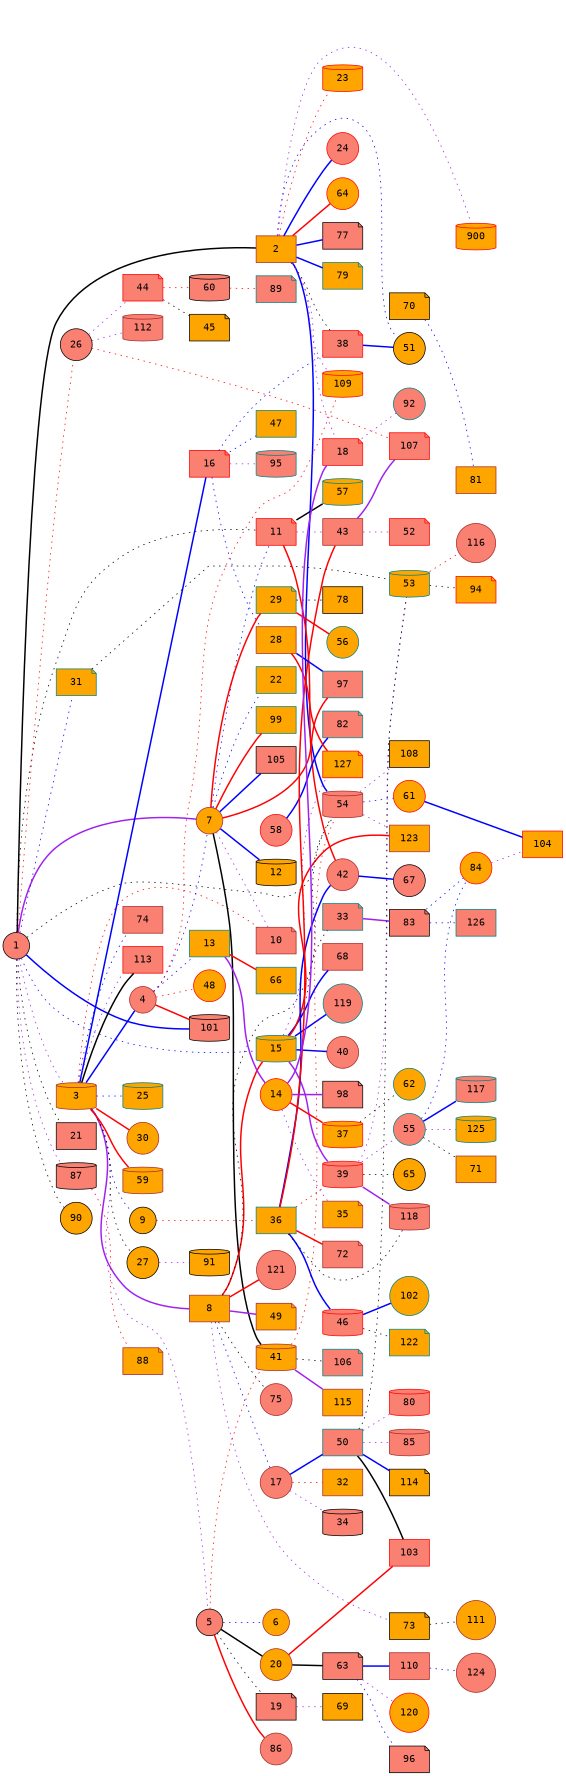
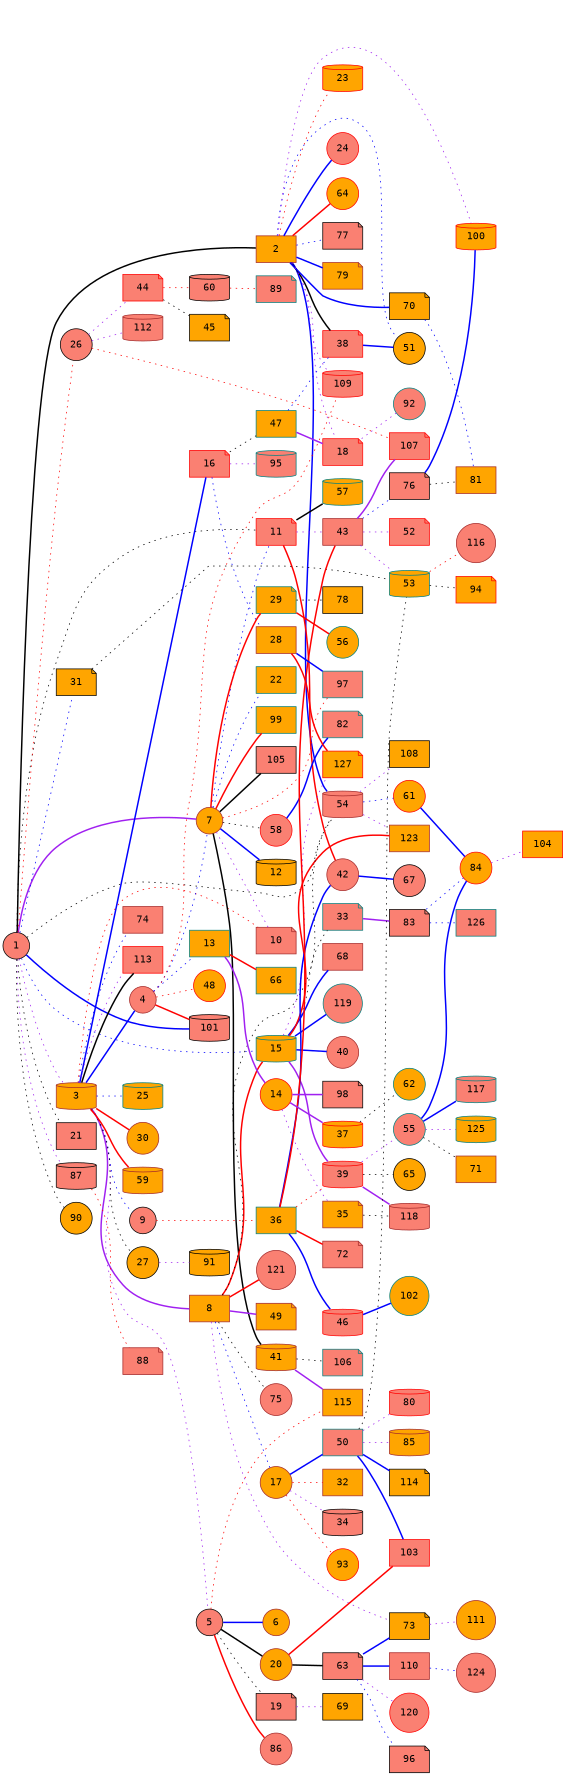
node "900": label "900" -> "100"
edge "77" -- "2": style bold -> dotted
node "79": color teal -> brown
edge "2" -- "70": added
edge "2" -- "38": style dotted -> bold
node "109": fillcolor orange -> salmon
edge "38" -- "16": now "38" -- "47"
edge "47" -- "16": color blue -> black
node "76": added
node "31": color teal -> black
edge "97" -- "7": style bold -> dotted
edge "105" -- "7": color blue -> black
edge "18" -- "14": now "18" -- "47"
edge "61" -- "104": now "61" -- "84"
edge "7" -- "58": added
edge "53" -- "39": now "53" -- "43"
edge "84" -- "55": style dotted -> bold
edge "54" -- "41": removed
edge "14" -- "37": color red -> purple
node "9": fillcolor orange -> salmon
edge "118" -- "36": now "118" -- "35"
node "122": removed
node "88": fillcolor orange -> salmon
node "85": fillcolor salmon -> orange
node "17": fillcolor salmon -> orange
edge "41" -- "5": now "115" -- "5"
edge "50" -- "103": color black -> blue
node "93": added
edge "5" -- "6": style dotted -> bold
edge "111" -- "73": color black -> purple
edge "73" -- "63": added
node "120": fillcolor orange -> salmon
